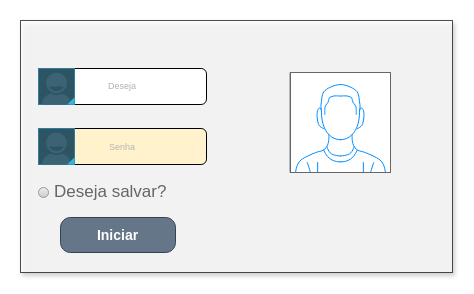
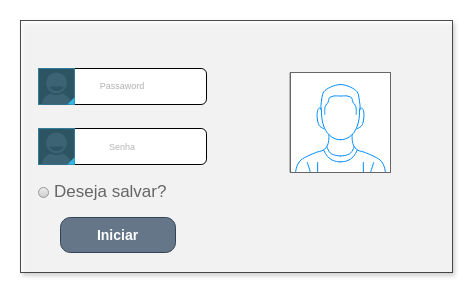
node "Deseja": label "Deseja" -> "Passaword"
node "Senha": fillcolor #fff2cc -> #ffffff
